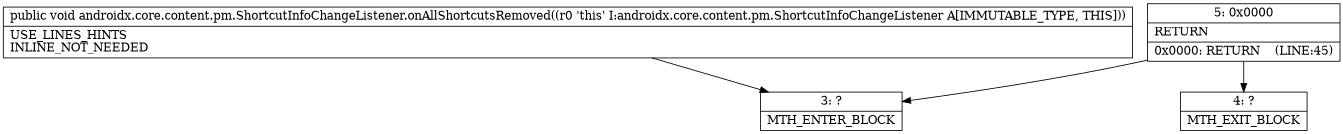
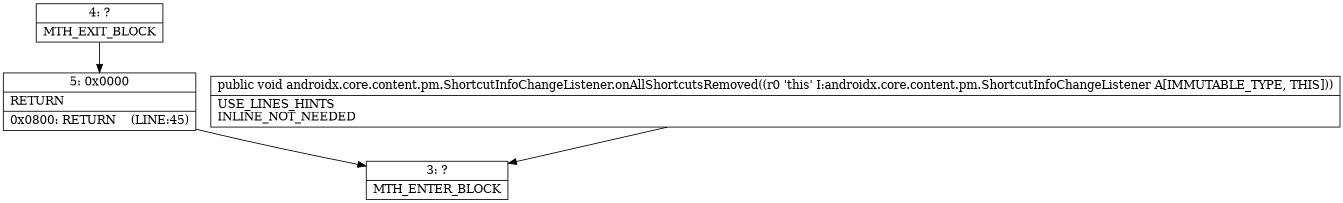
node "5: 0x0000": text "0x0000: RETURN    (LINE:45)" -> "0x0800: RETURN    (LINE:45)"
edge "5: 0x0000" -> "4: ?": reversed
